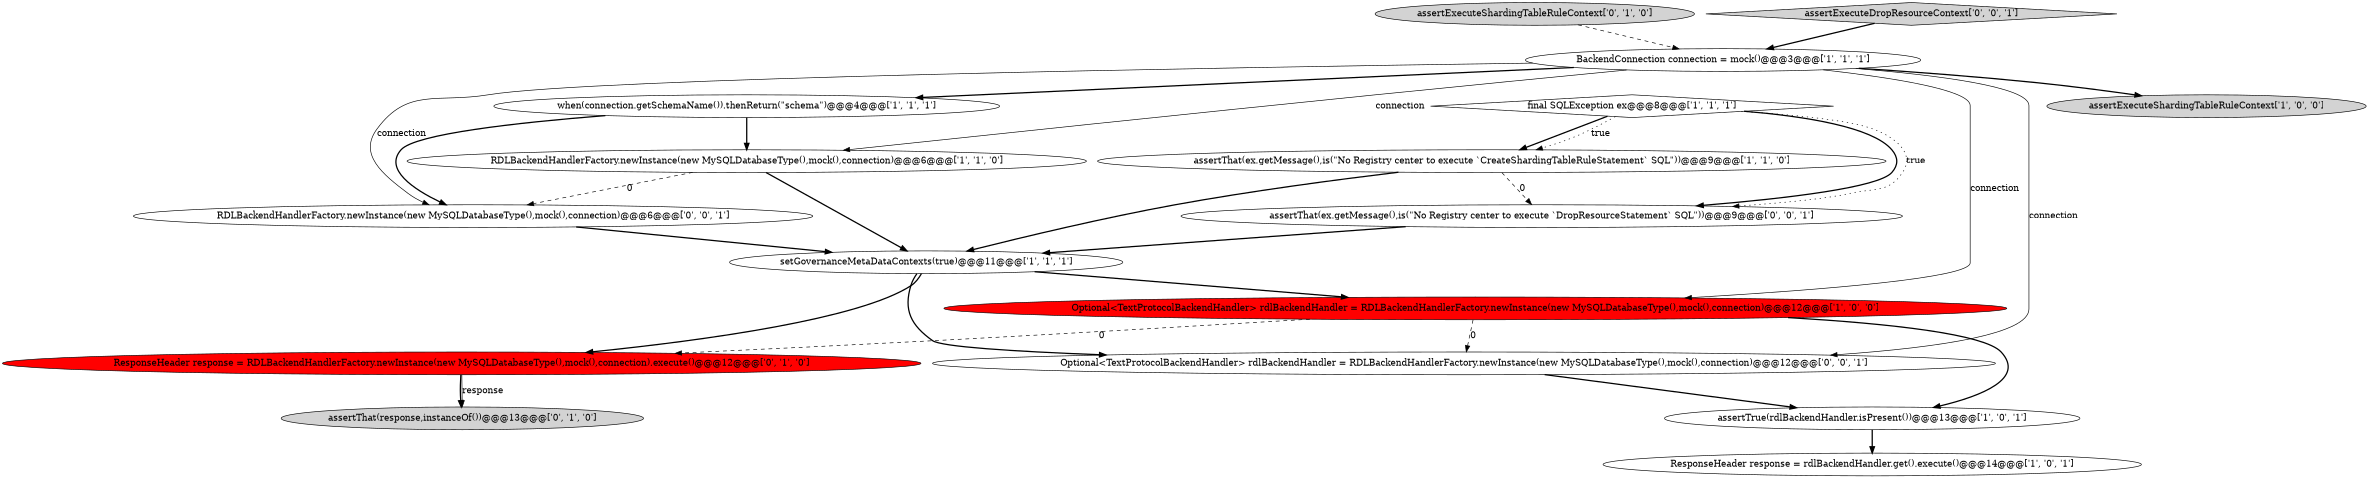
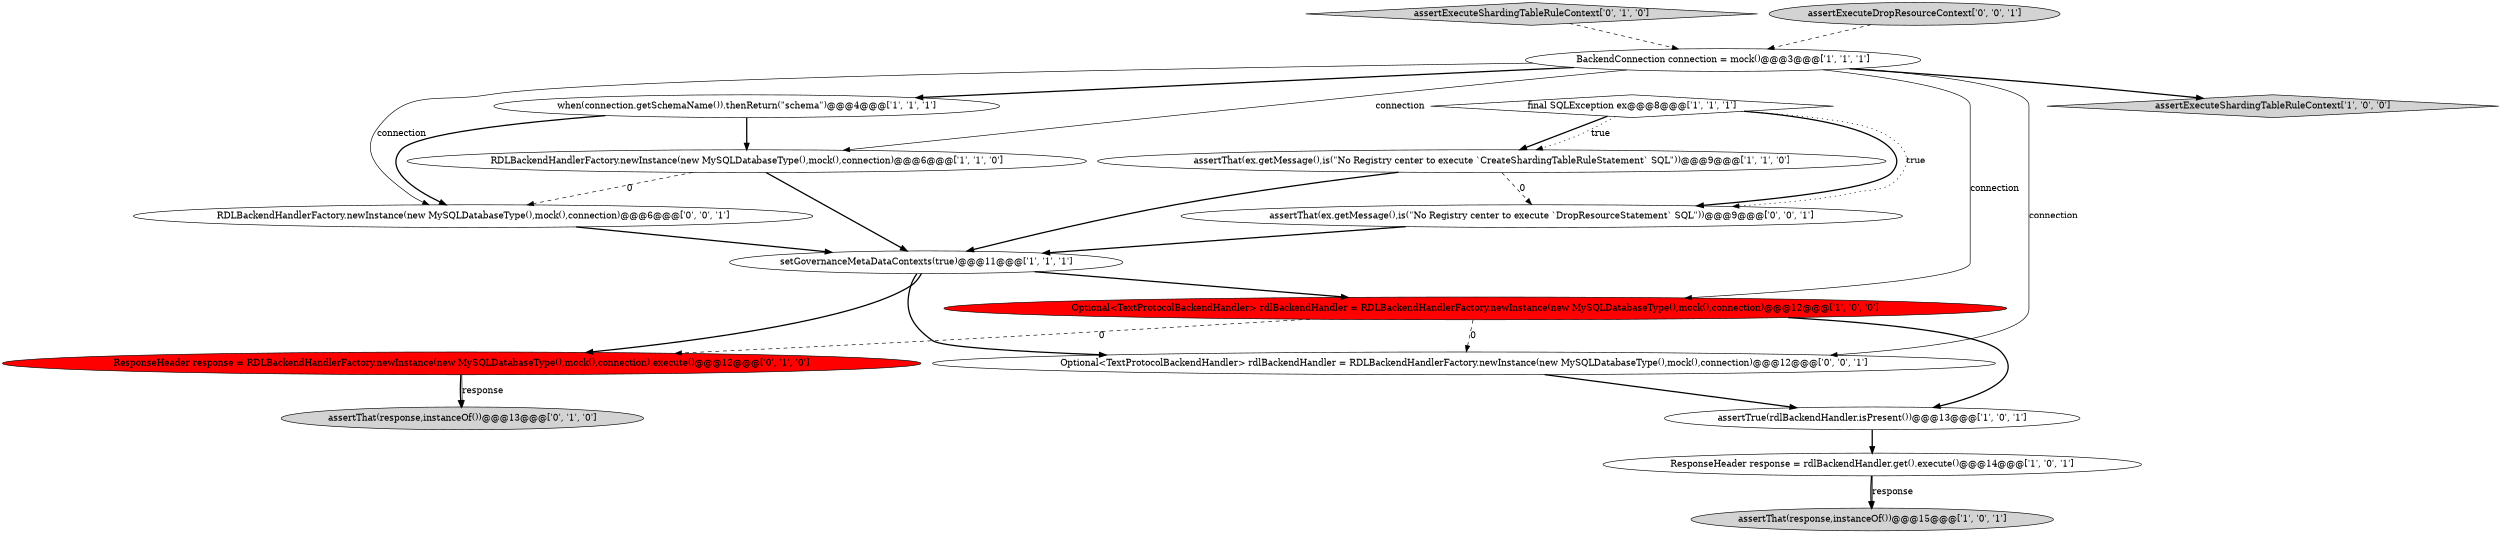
node "assertExecuteShardingTableRuleContext['0', '1', '0']": shape ellipse -> diamond
node "assertExecuteDropResourceContext['0', '0', '1']": shape diamond -> ellipse
edge "assertExecuteDropResourceContext['0', '0', '1']" -> "BackendConnection connection = mock()@@@3@@@['1', '1', '1']": style bold -> dashed
node "assertExecuteShardingTableRuleContext['1', '0', '0']": shape ellipse -> diamond
node "assertThat(response,instanceOf())@@@15@@@['1', '0', '1']": added
